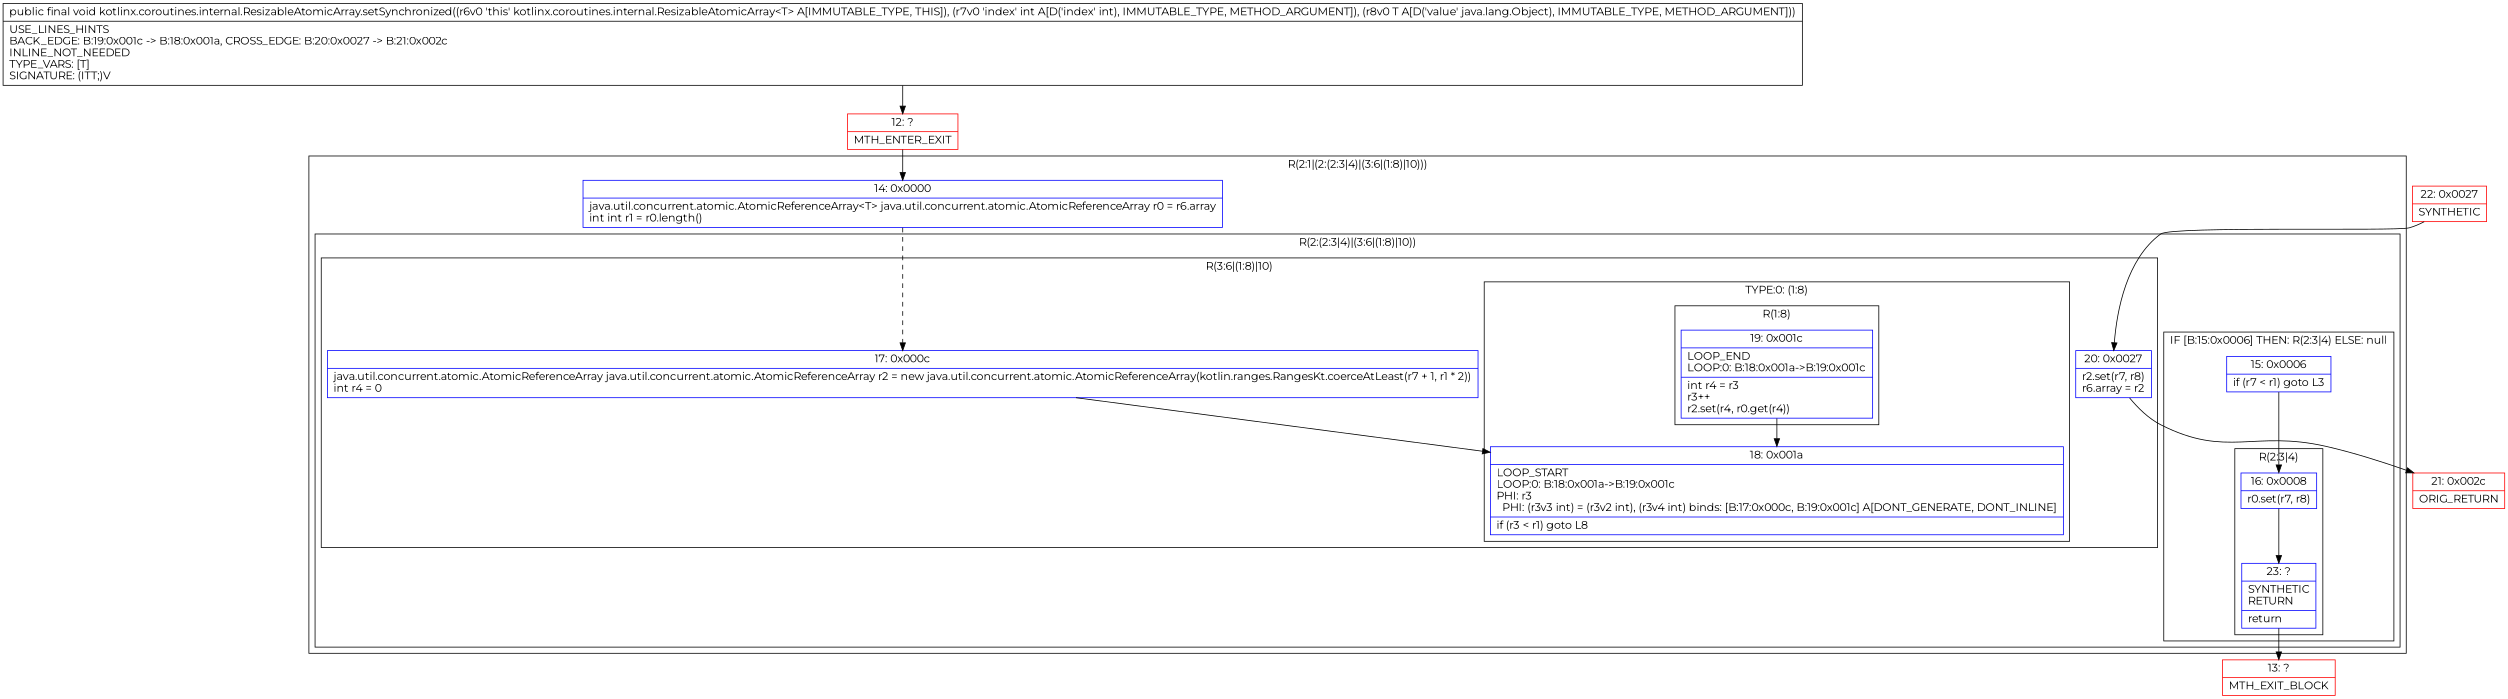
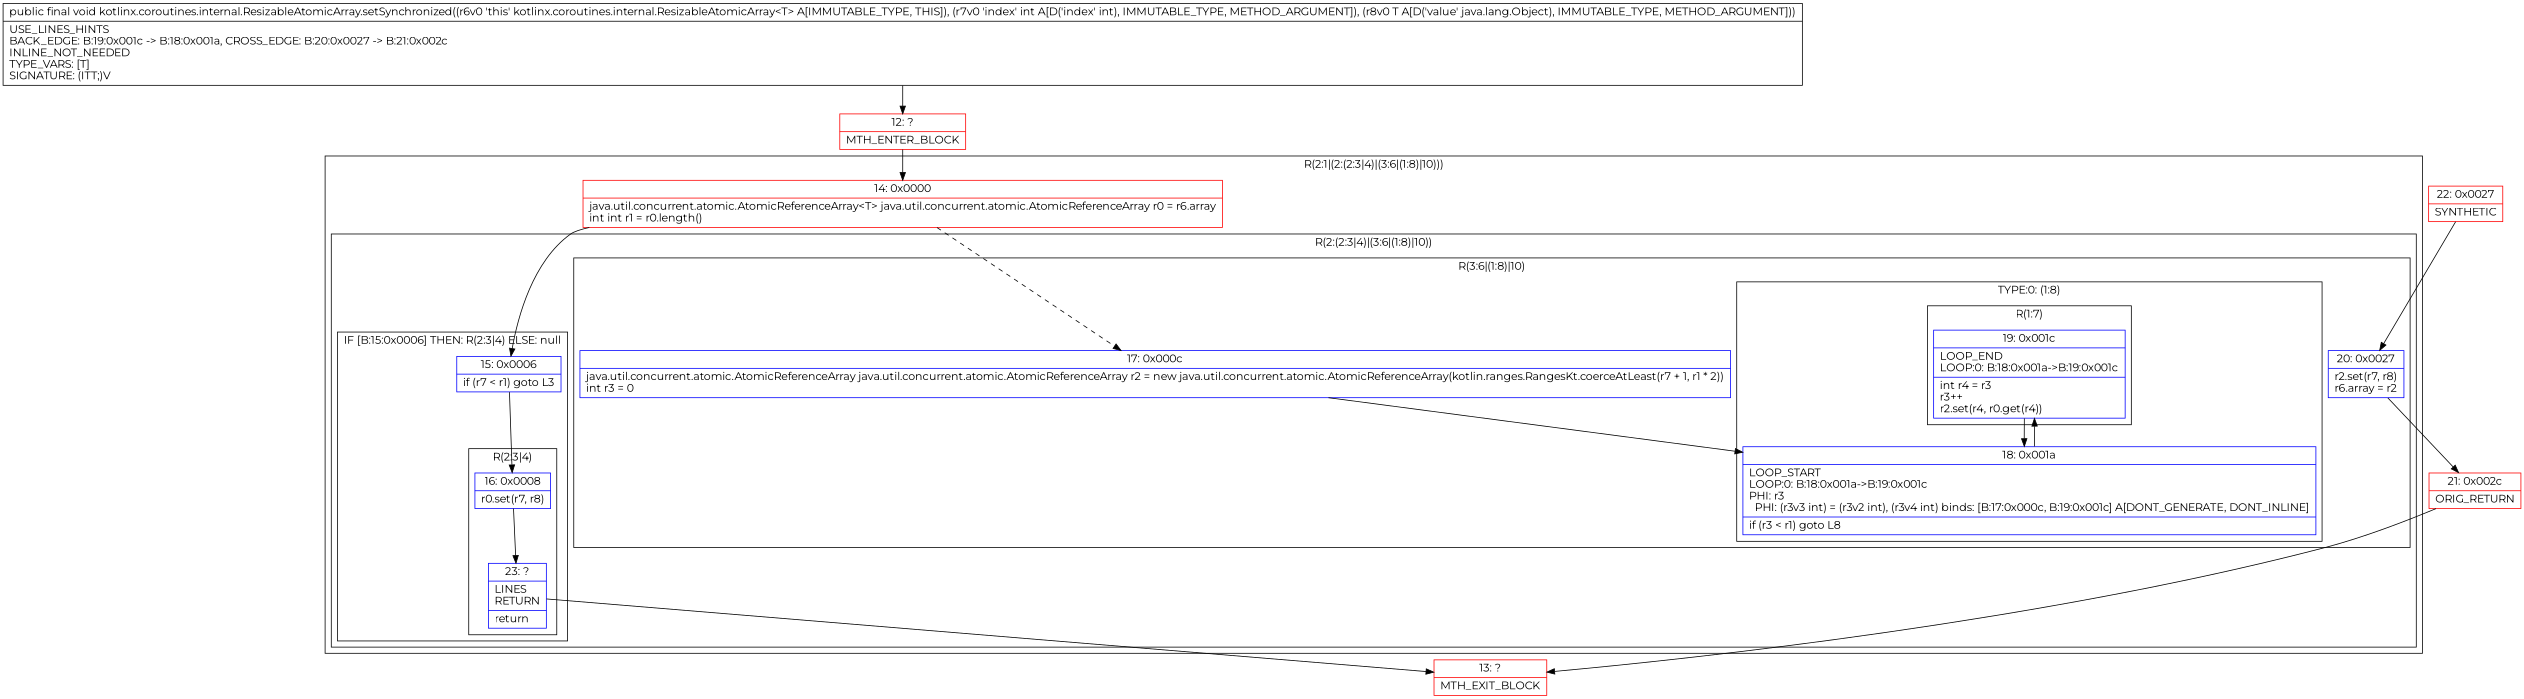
node "12: ?": text "MTH_ENTER_EXIT" -> "MTH_ENTER_BLOCK"
node "14: 0x0000": color blue -> red
edge "14: 0x0000" -> "15: 0x0006": added
cluster "R(1:8)": label "R(1:8)" -> "R(1:7)"
node "17: 0x000c": text "int r4 = 0" -> "int r3 = 0"
edge "18: 0x001a" -> "19: 0x001c": added
node "23: ?": text "SYNTHETIC" -> "LINES"
edge "21: 0x002c" -> "13: ?": added
